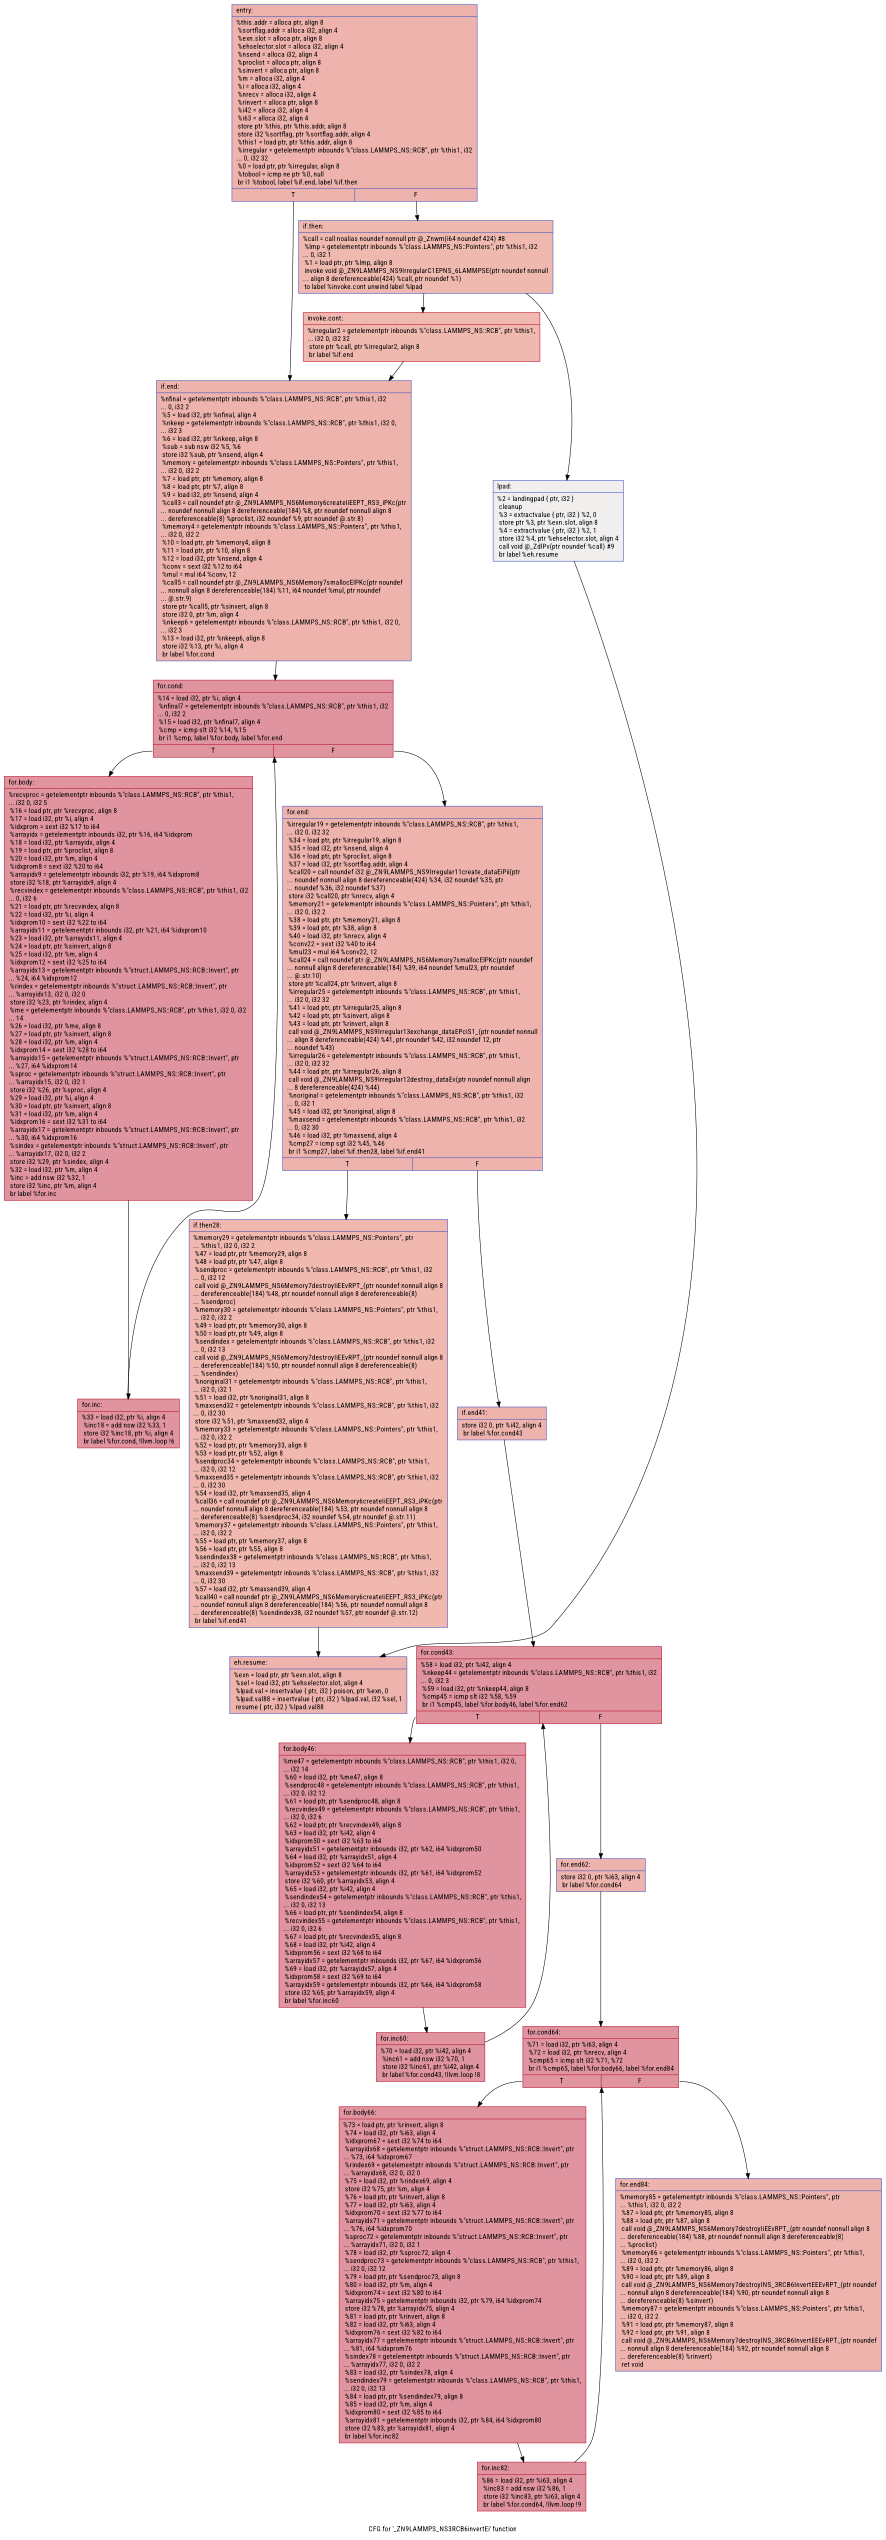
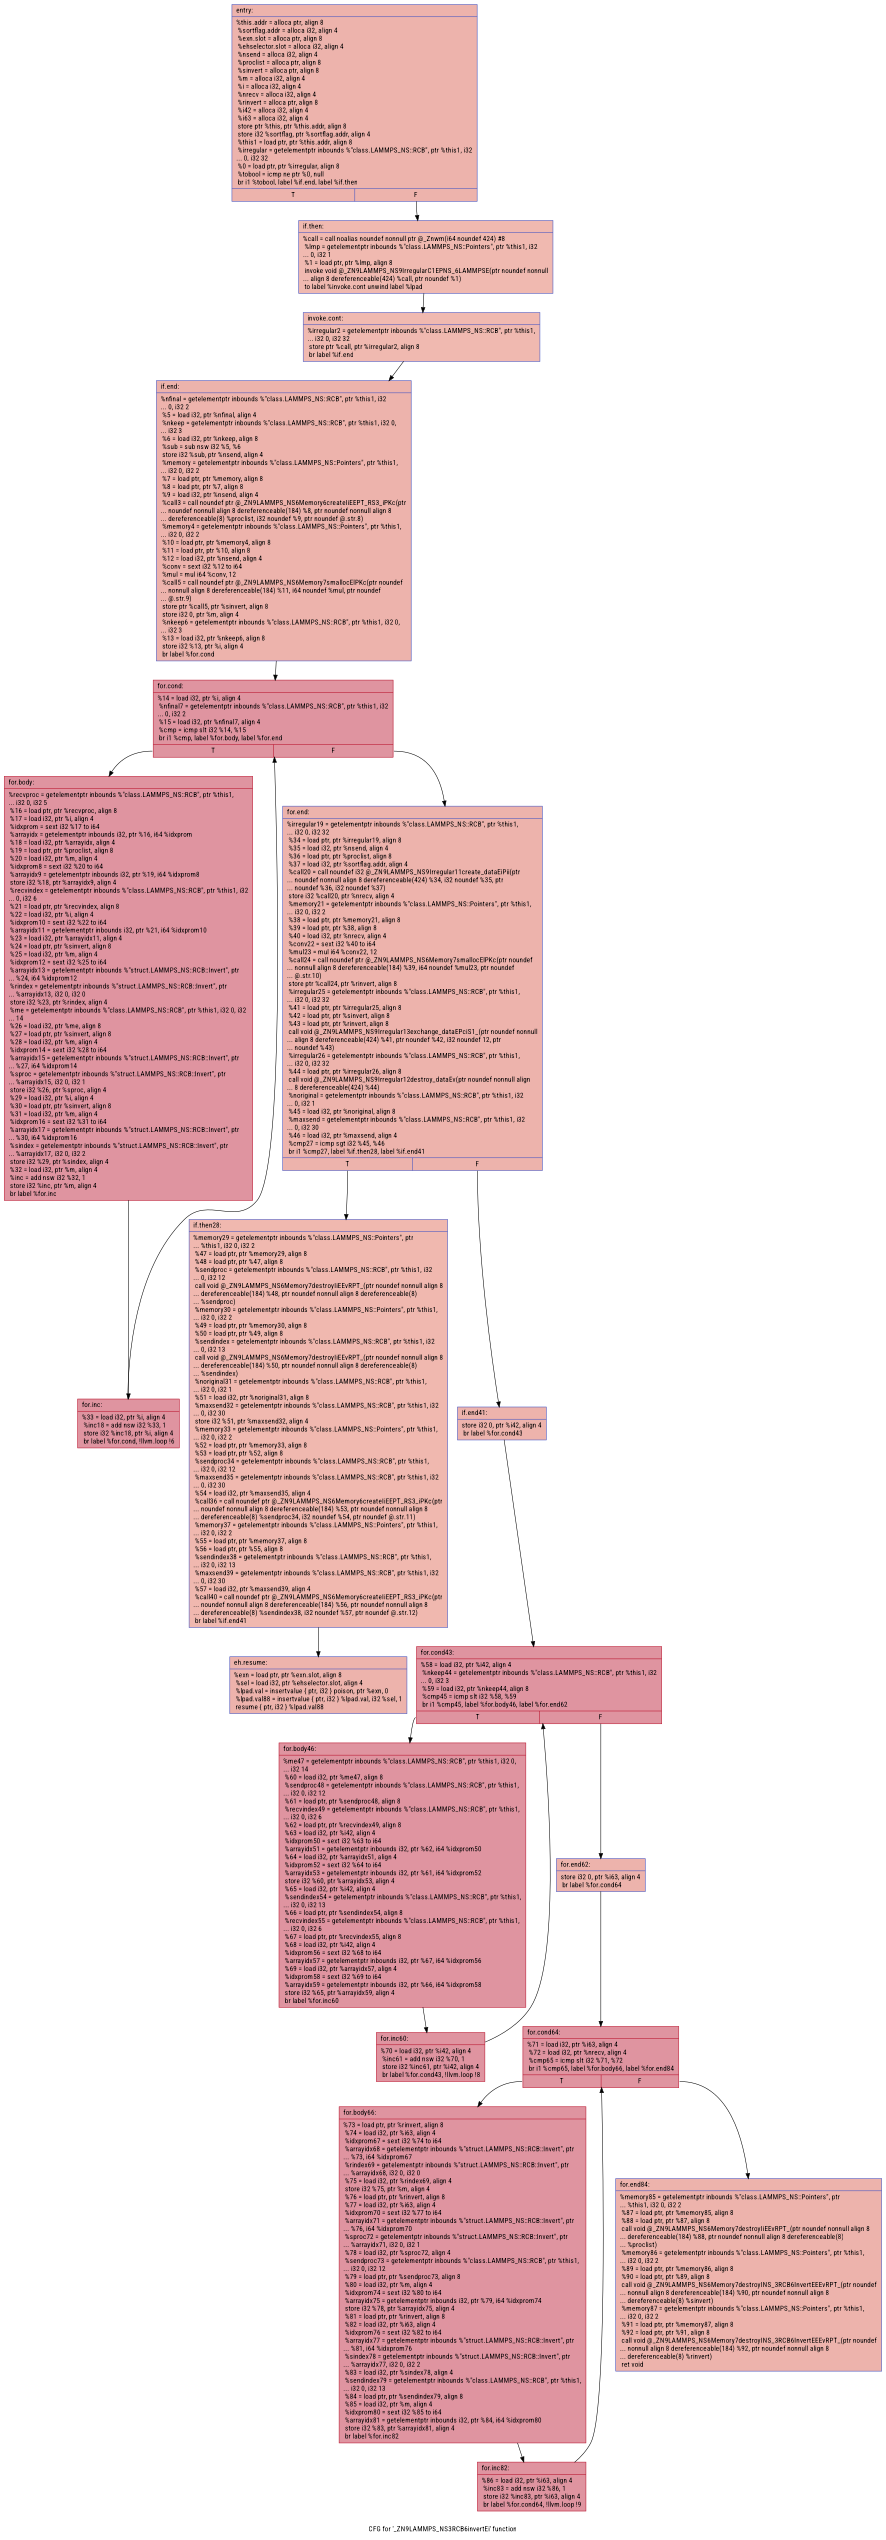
edge "entry:" -> "if.end:": removed
node "invoke.cont:": color #b70d28ff -> #3d50c3ff
node "lpad:": removed
